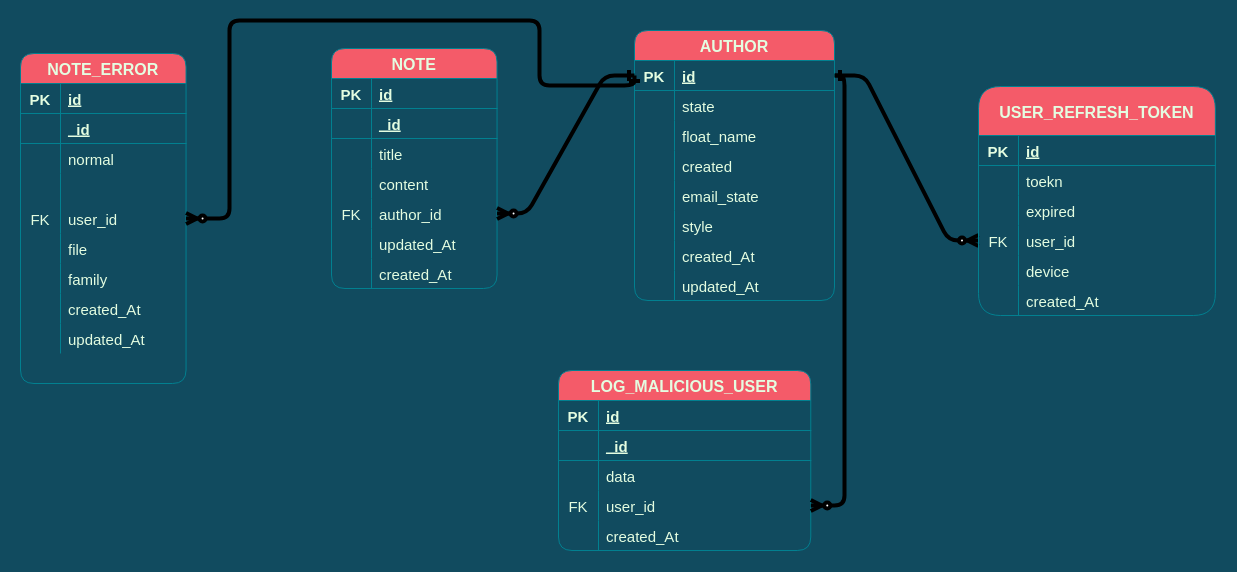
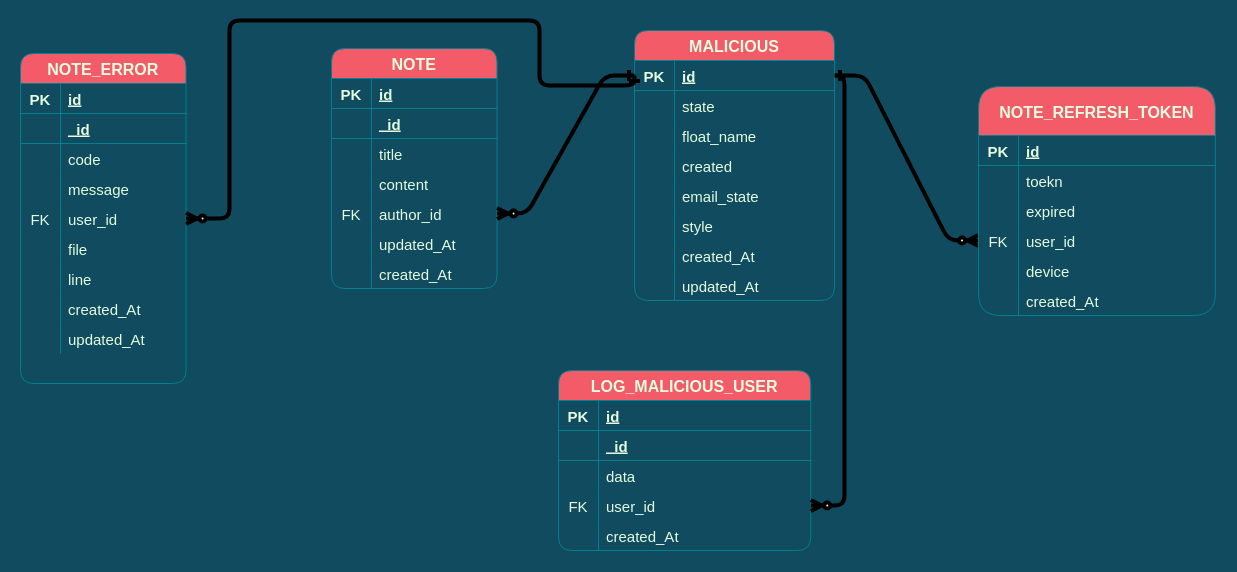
node "AUTHOR": label "AUTHOR" -> "MALICIOUS"
node "USER_REFRESH_TOKEN": label "USER_REFRESH_TOKEN" -> "NOTE_REFRESH_TOKEN"
node "normal": label "normal" -> "code"
node "message": added
node "family": label "family" -> "line"
